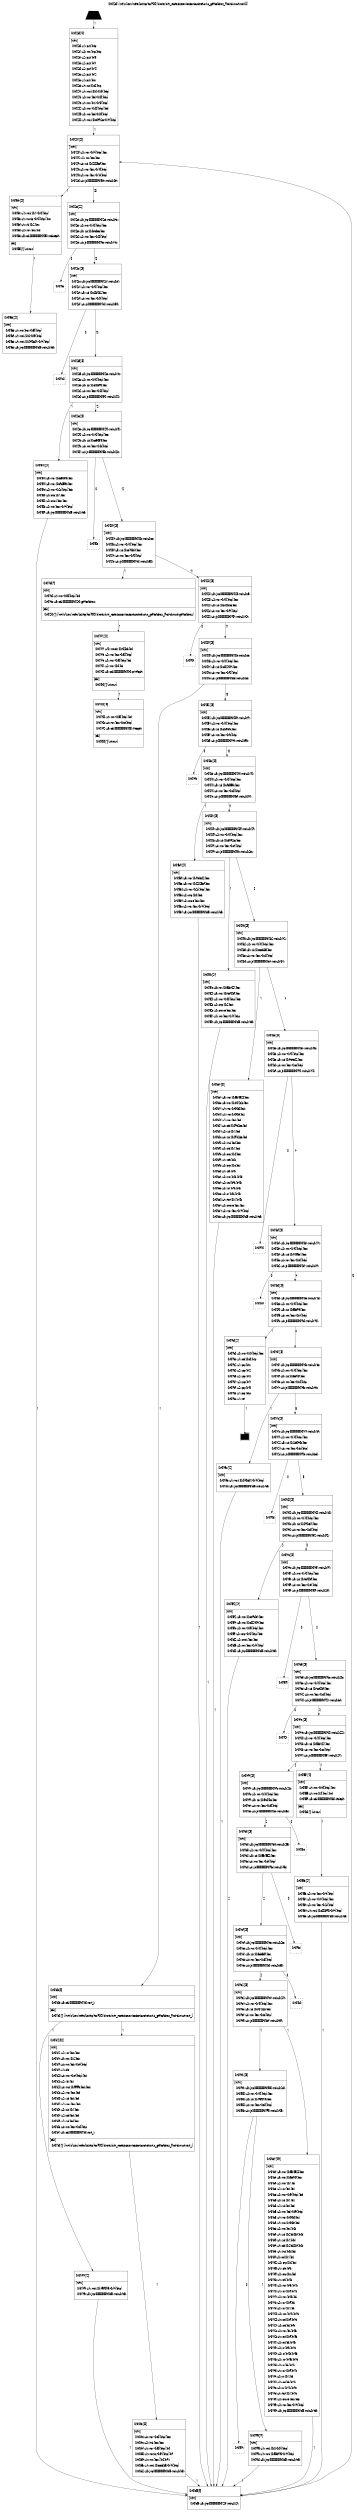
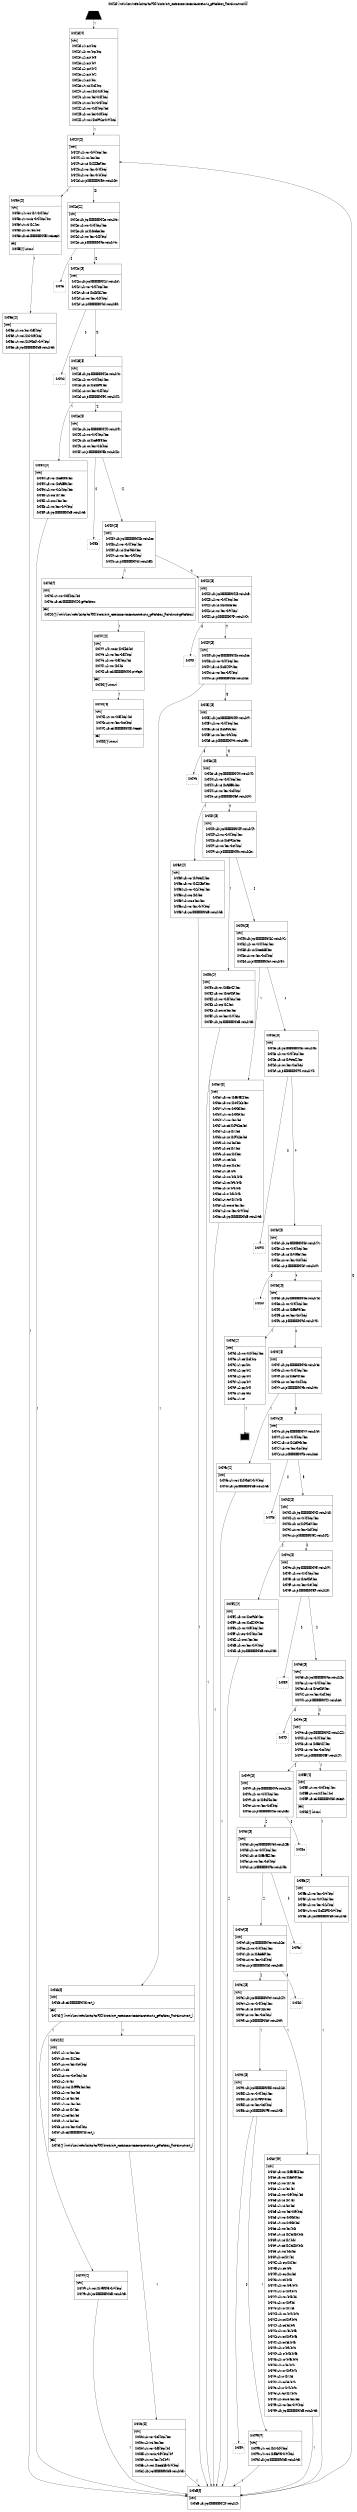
edge "0x4015db [23]" -> "0x401a05 [5]": added, label "1"
